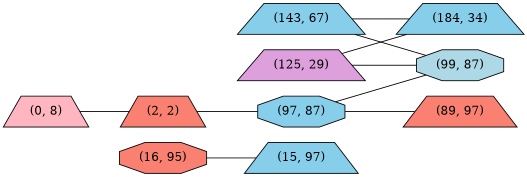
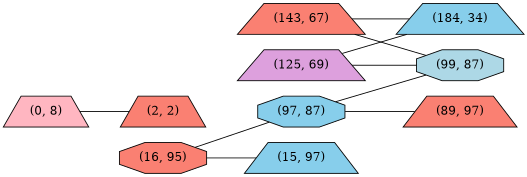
node "(143, 67)": fillcolor skyblue -> salmon
node "(125, 29)": label "(125, 29)" -> "(125, 69)"
edge "(2, 2)" -- "(97, 87)": now "(16, 95)" -- "(97, 87)"
